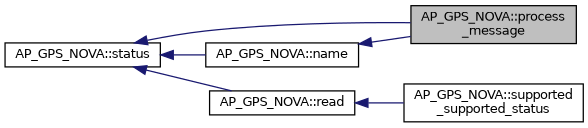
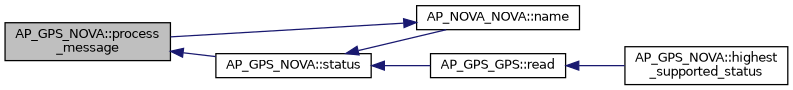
edge "AP_GPS_NOVA::process _message" -> "AP_GPS_NOVA::status": reversed
node "AP_GPS_NOVA::name": label "AP_GPS_NOVA::name" -> "AP_NOVA_NOVA::name"
node "AP_GPS_NOVA::read": label "AP_GPS_NOVA::read" -> "AP_GPS_GPS::read"
node "AP_GPS_NOVA::supported _supported_status": label "AP_GPS_NOVA::supported _supported_status" -> "AP_GPS_NOVA::highest _supported_status"
